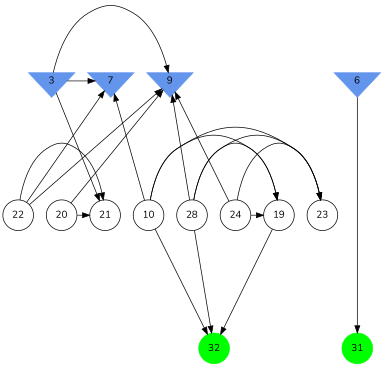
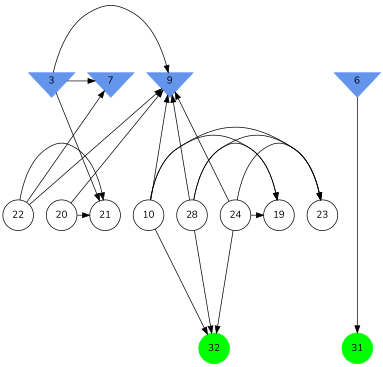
edge "10" -> "7": now "10" -> "9"
edge "19" -> "32": now "24" -> "32"
